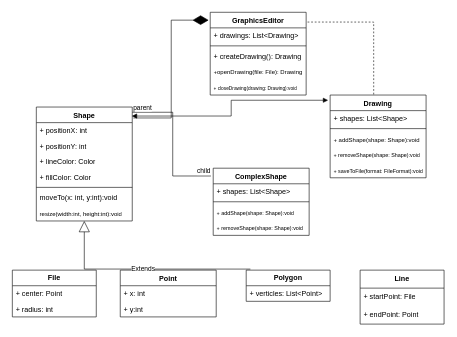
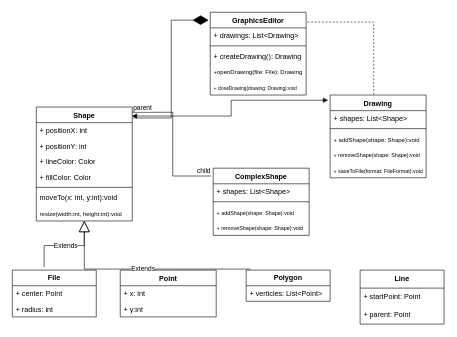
edge "File" -> "Shape": added, label "Extends"
node "+ startPoint: File": label "+ startPoint: File" -> "+ startPoint: Point"
node "+ endPoint: Point": label "+ endPoint: Point" -> "+ parent: Point"
